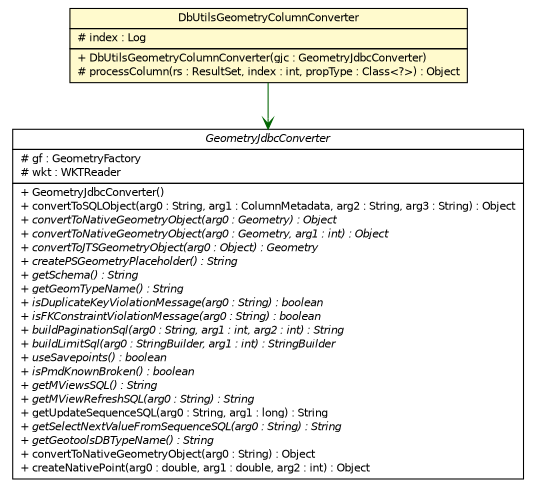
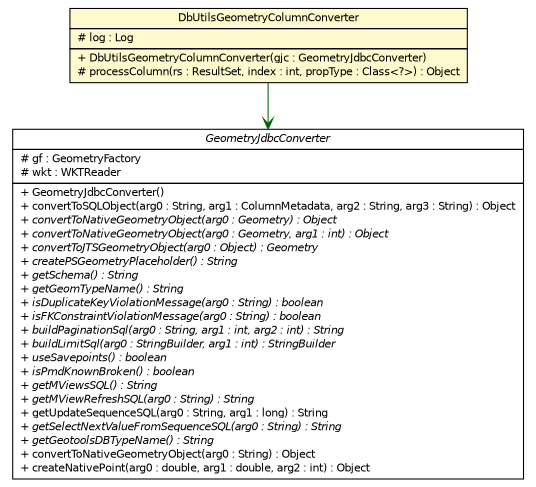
node "DbUtilsGeometryColumnConverter": text "# index : Log" -> "# log : Log"
